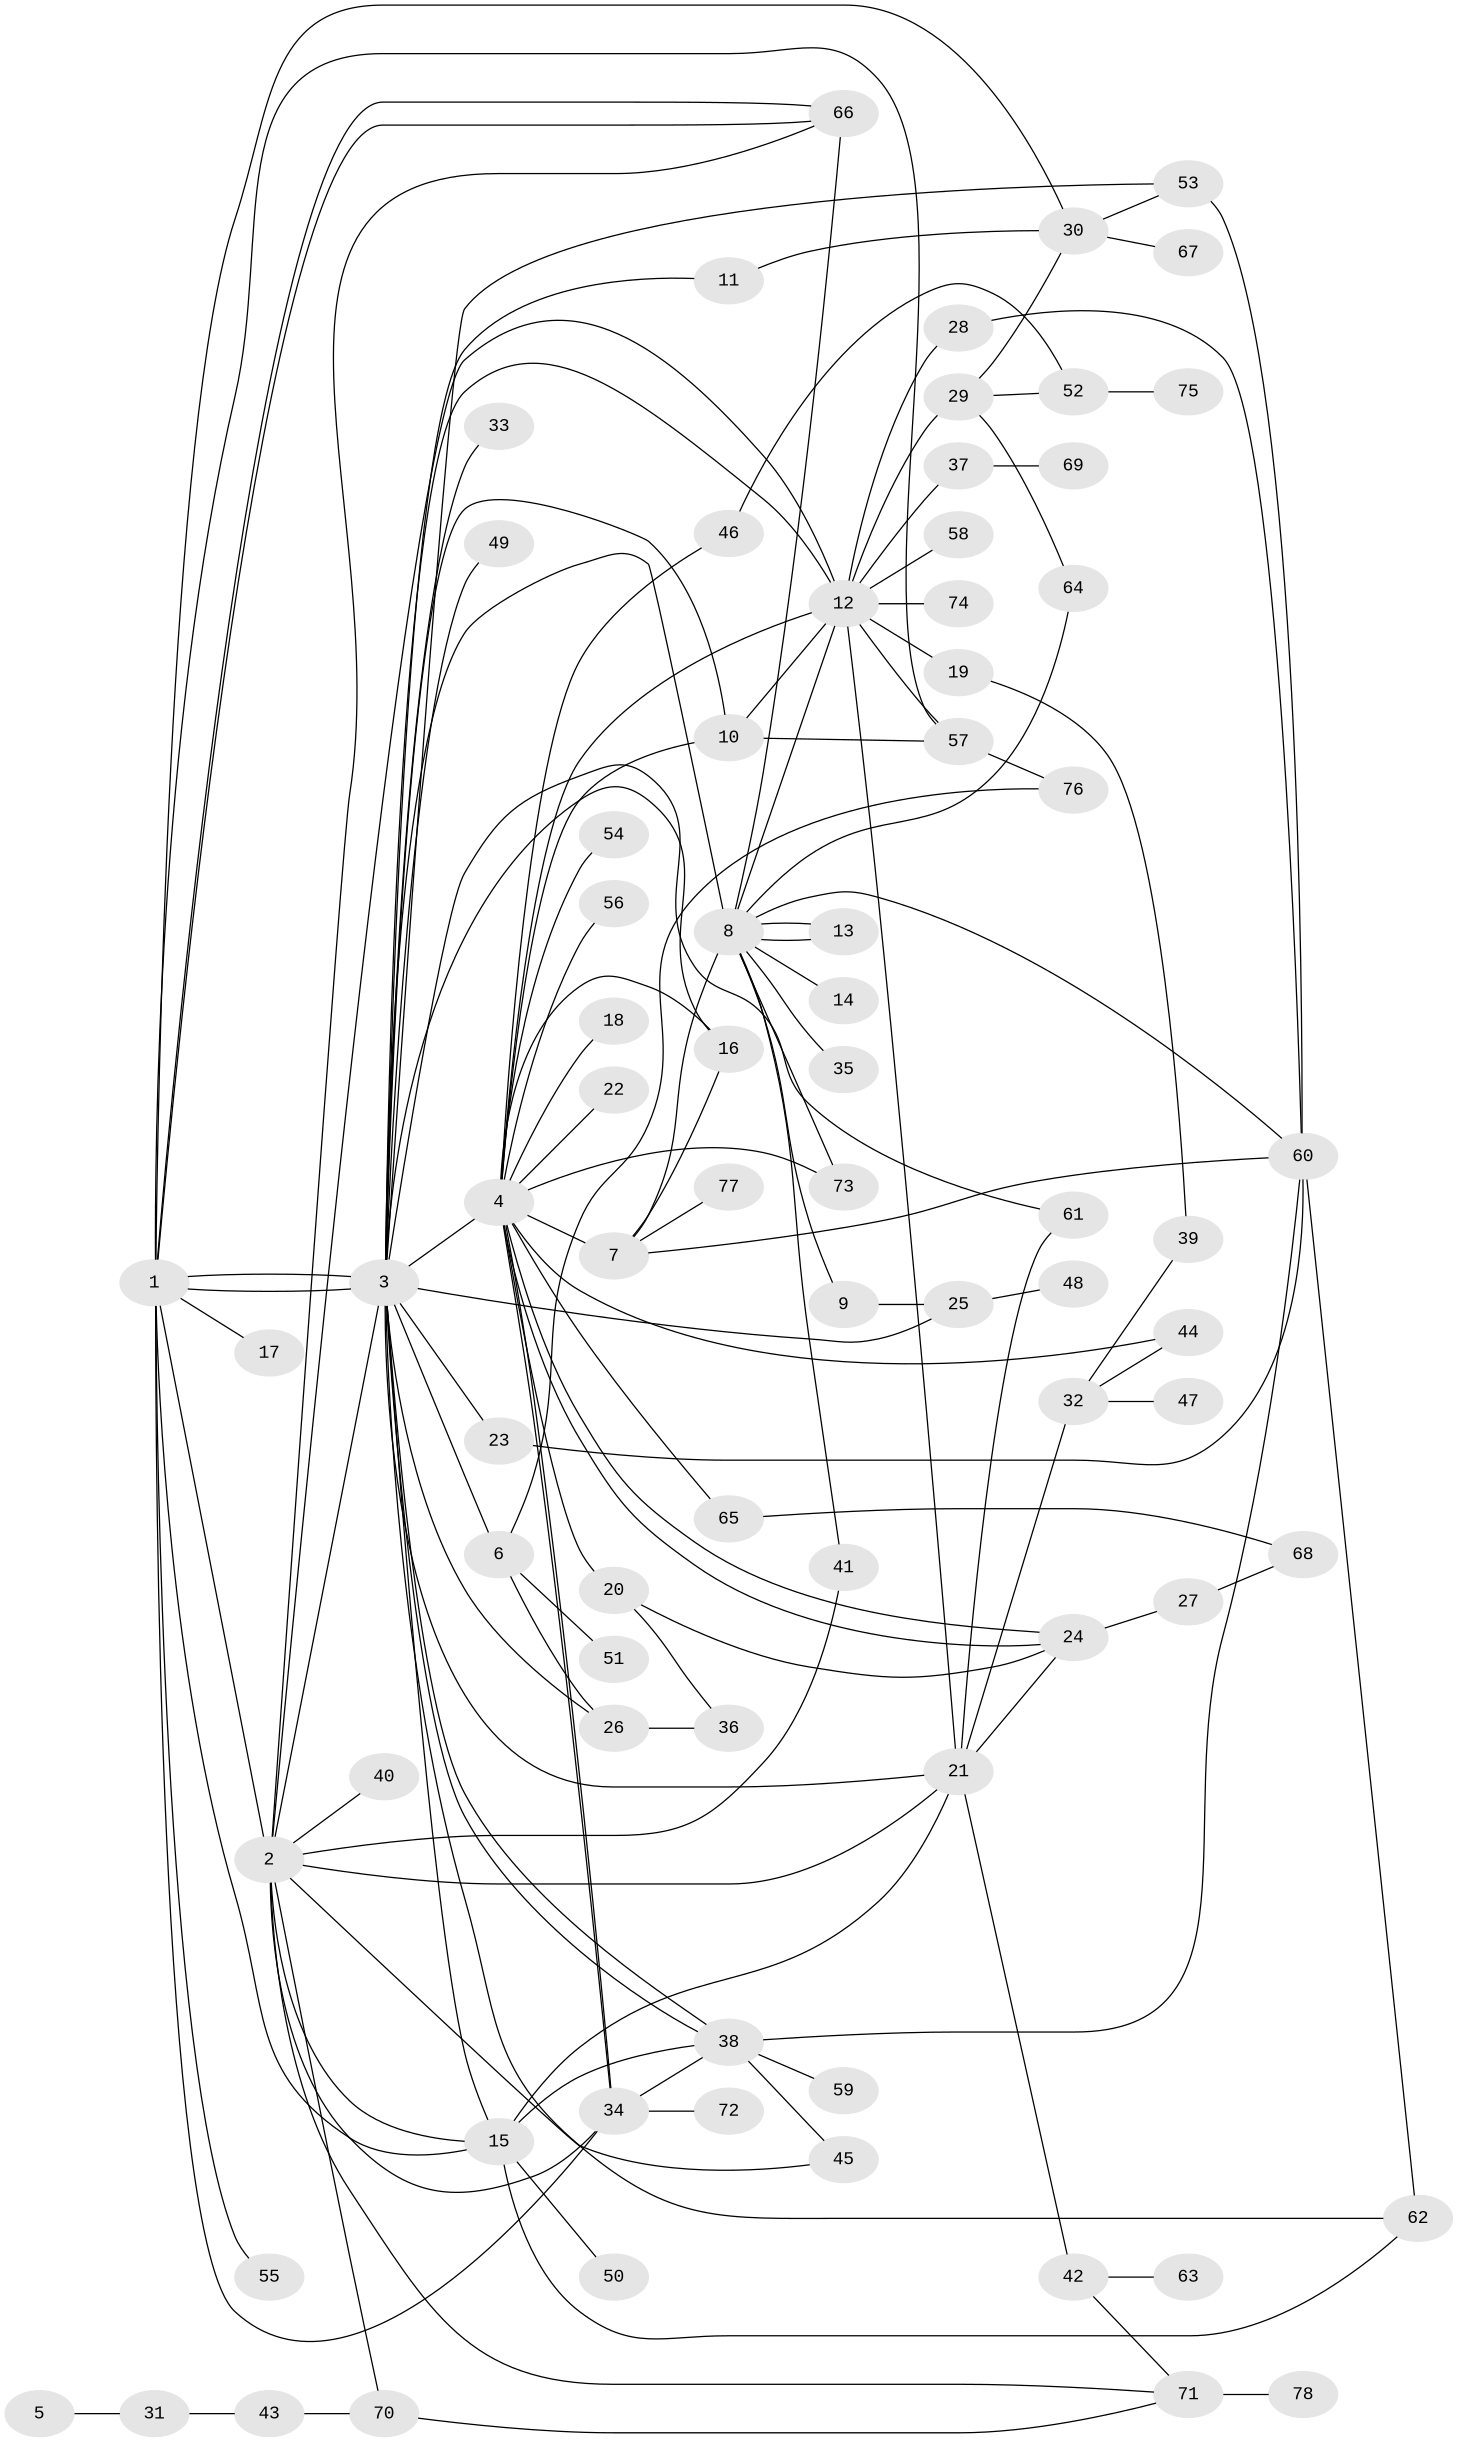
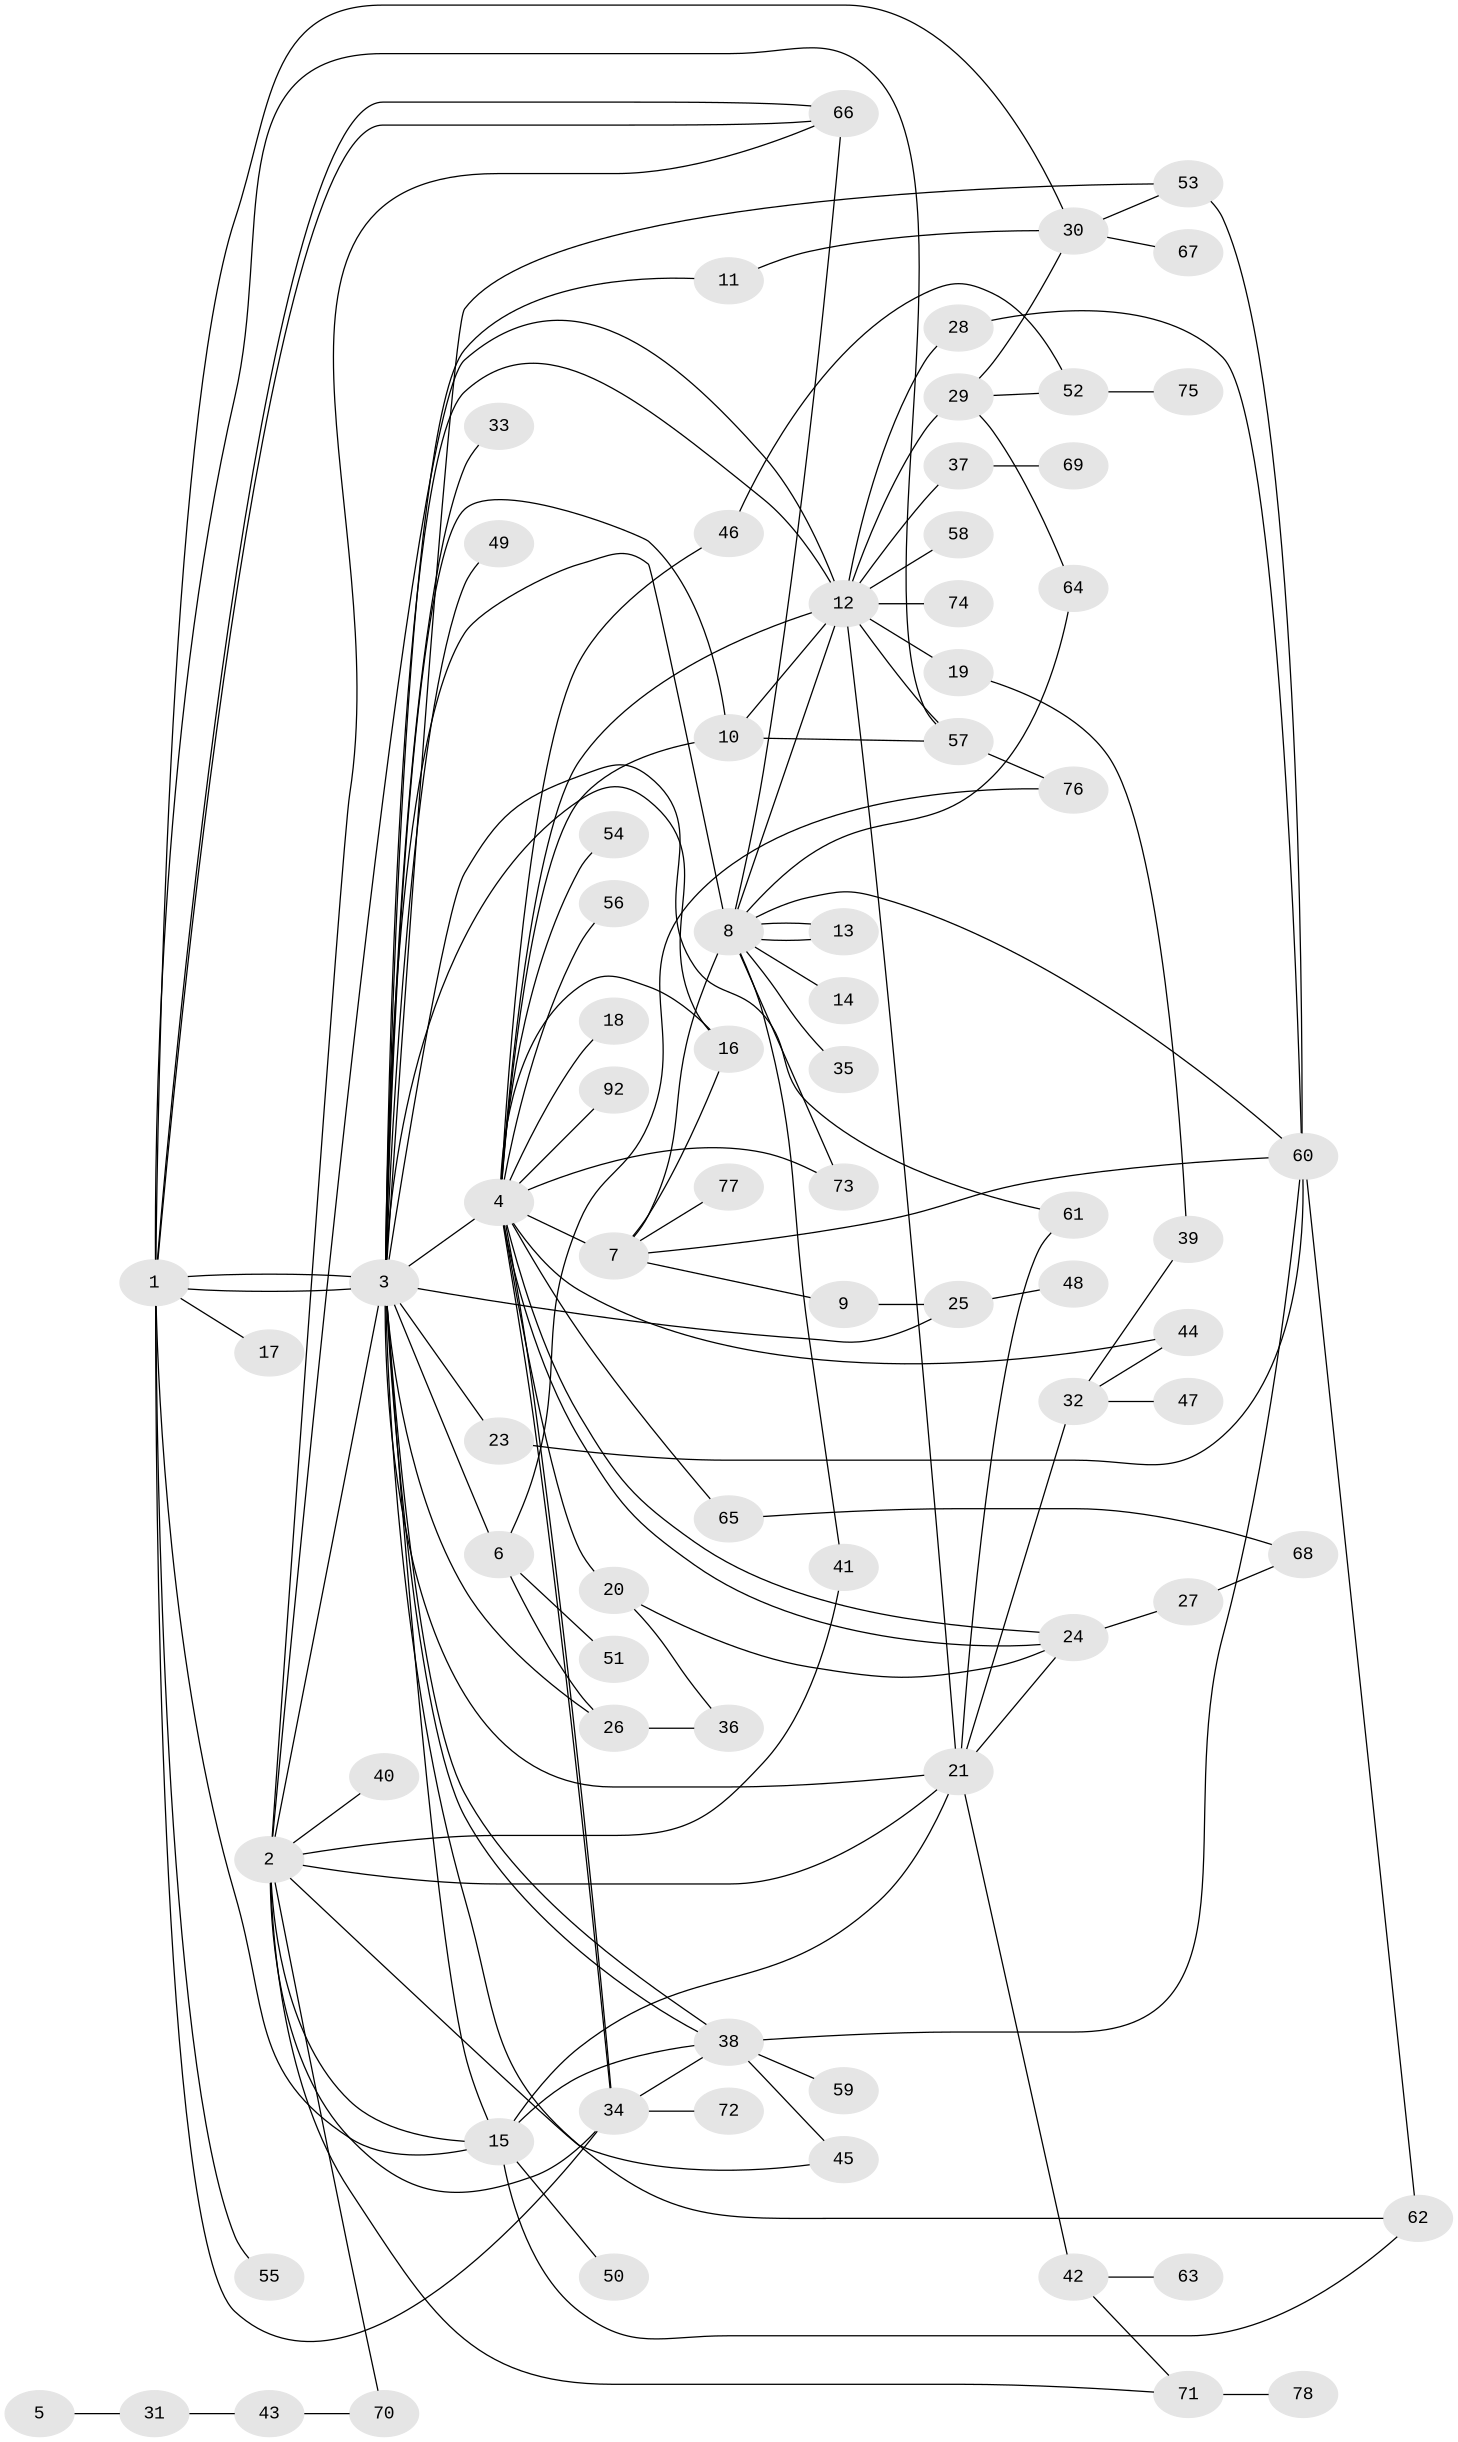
node "22": label "22" -> "92"
edge "8" -- "9": now "7" -- "9"
edge "1" -- "2": removed
edge "71" -- "70": removed
